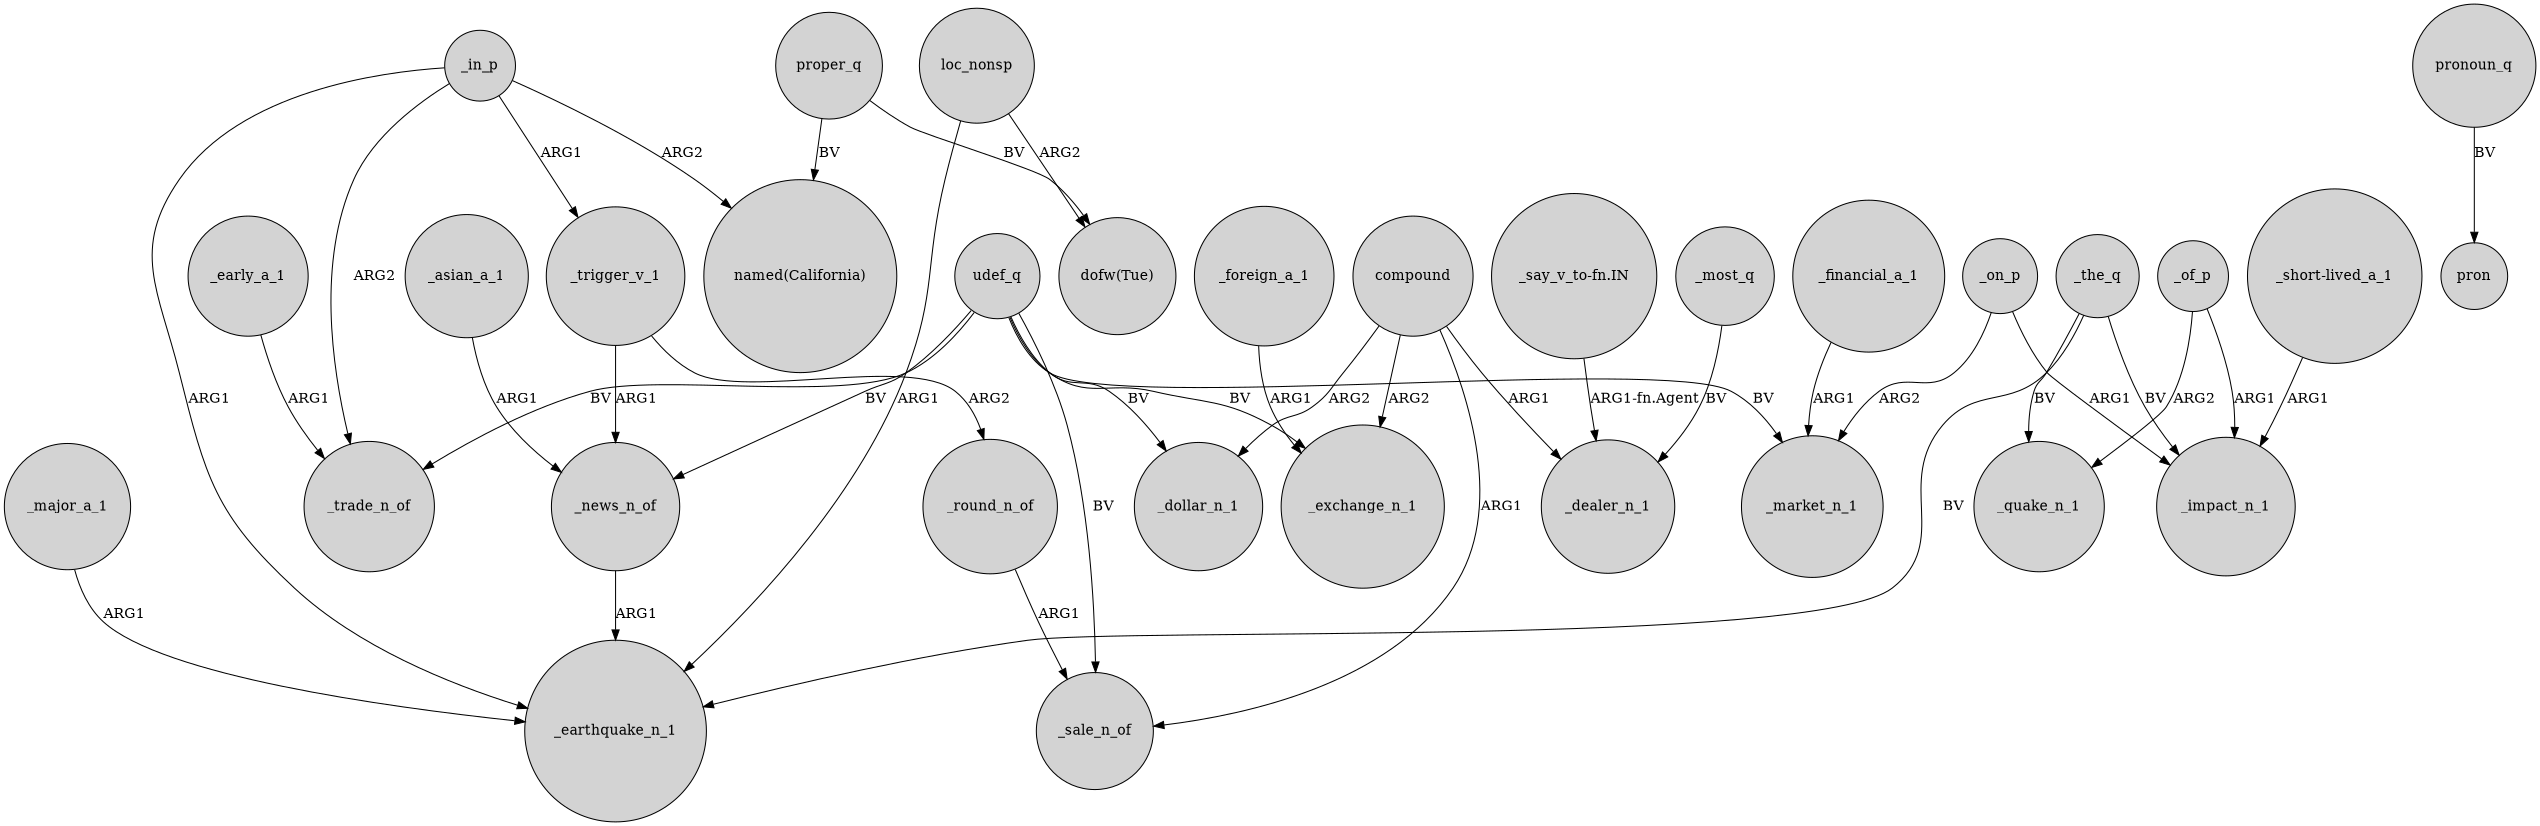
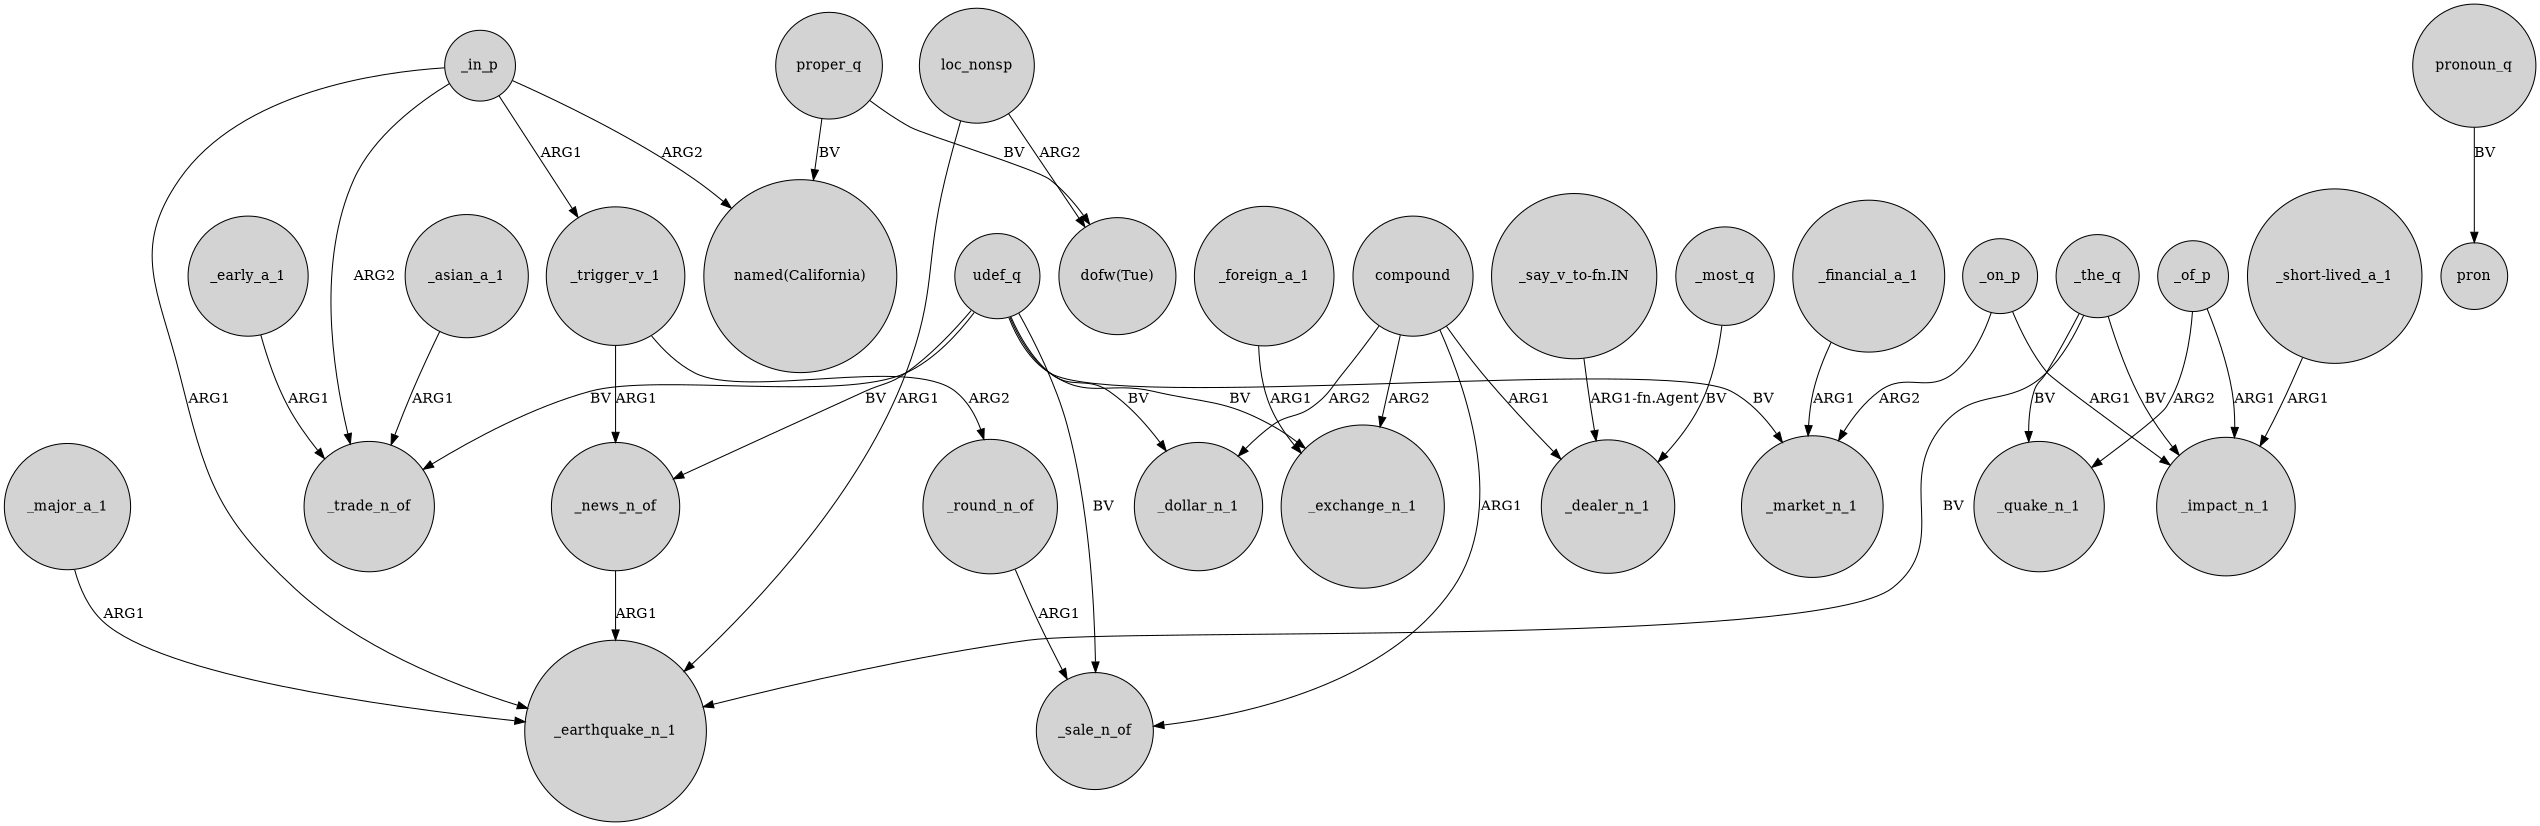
edge "_asian_a_1" -> "_news_n_of": now "_asian_a_1" -> "_trade_n_of"
